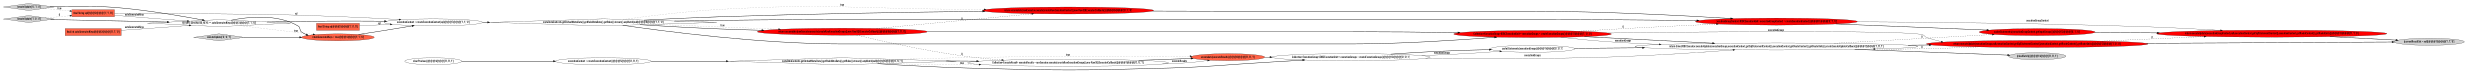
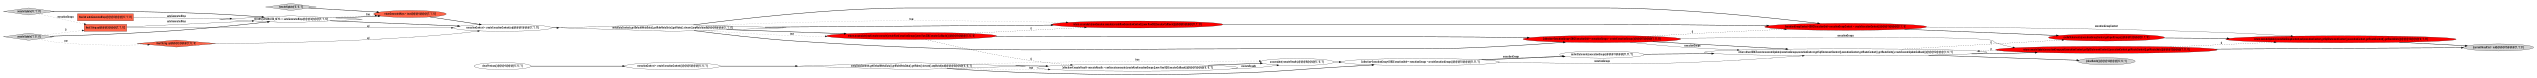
edge "executeUpdate['0', '1', '0']" -> "final String sql@@@2@@@['1', '1', '0']": label "true" -> "executionGroups"
node "final String sql@@@2@@@['1', '0', '0']": shape box -> diamond
edge "executeUpdate['1', '0', '0']" -> "final String sql@@@2@@@['1', '0', '0']": added, label "true"
node "accumulate(executeResults)@@@8@@@['0', '0', '1']": fillcolor tomato -> white
